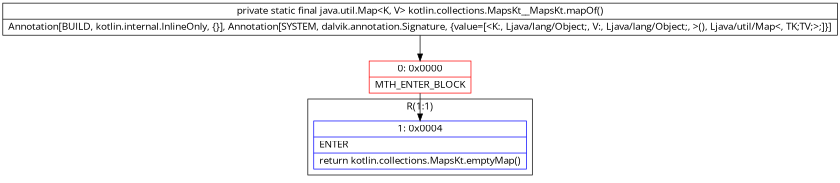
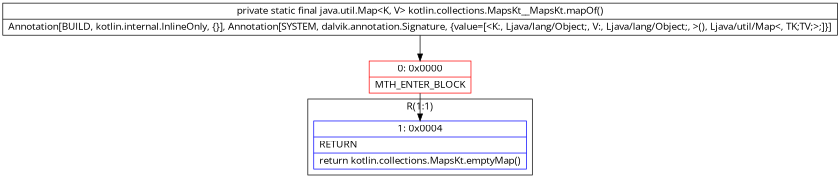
node "1: 0x0004": text "ENTER" -> "RETURN"
